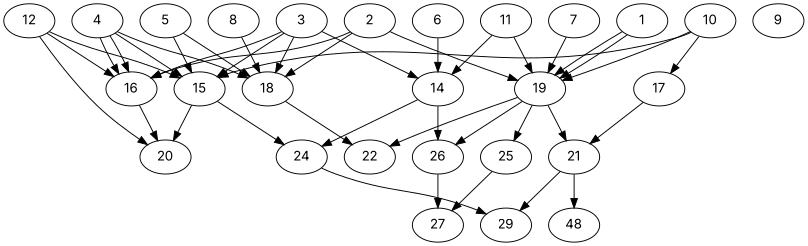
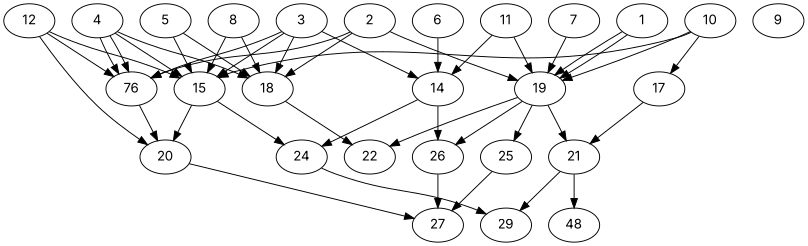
edge "8" -> "15": added
node "16": label "16" -> "76"
edge "20" -> "27": added
